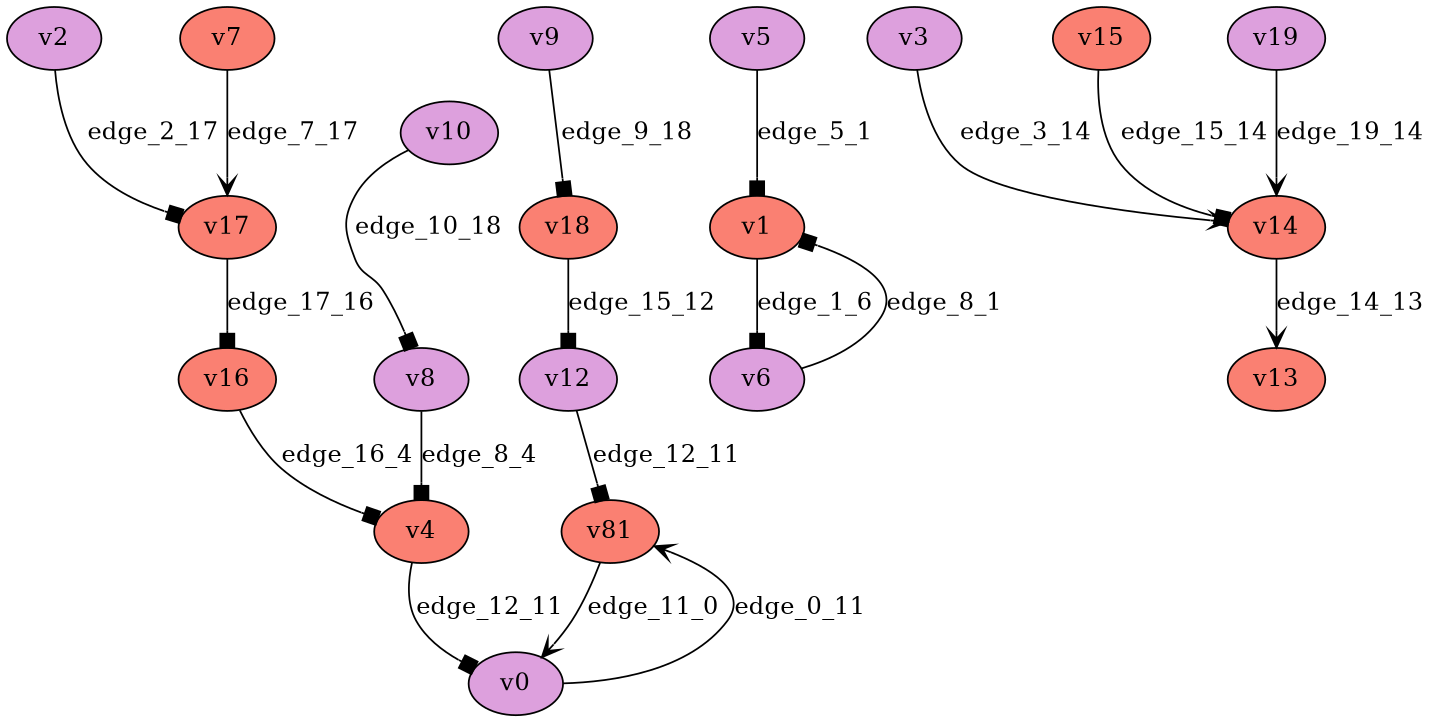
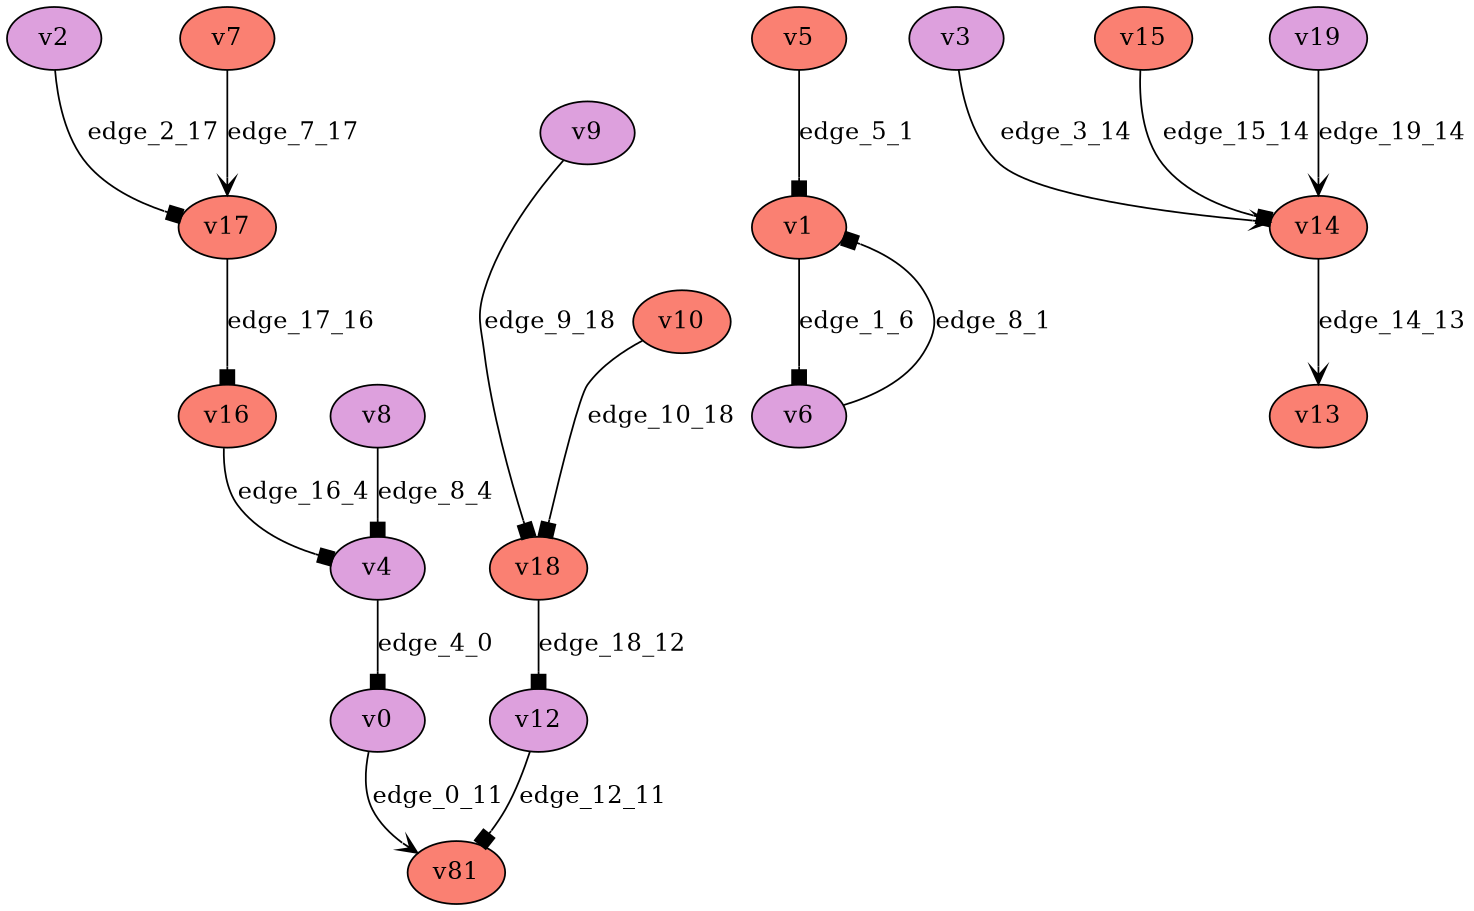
node "v5": fillcolor plum -> salmon
node "v10": fillcolor plum -> salmon
edge "v10" -> "v8": now "v10" -> "v18"
edge "v18" -> "v12": label "edge_15_12" -> "edge_18_12"
node "v4": fillcolor salmon -> plum
edge "v81" -> "v0": removed, label "edge_11_0"
edge "v4" -> "v0": label "edge_12_11" -> "edge_4_0"
